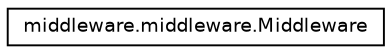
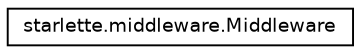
node "middleware.middleware.Middleware": label "middleware.middleware.Middleware" -> "starlette.middleware.Middleware"
